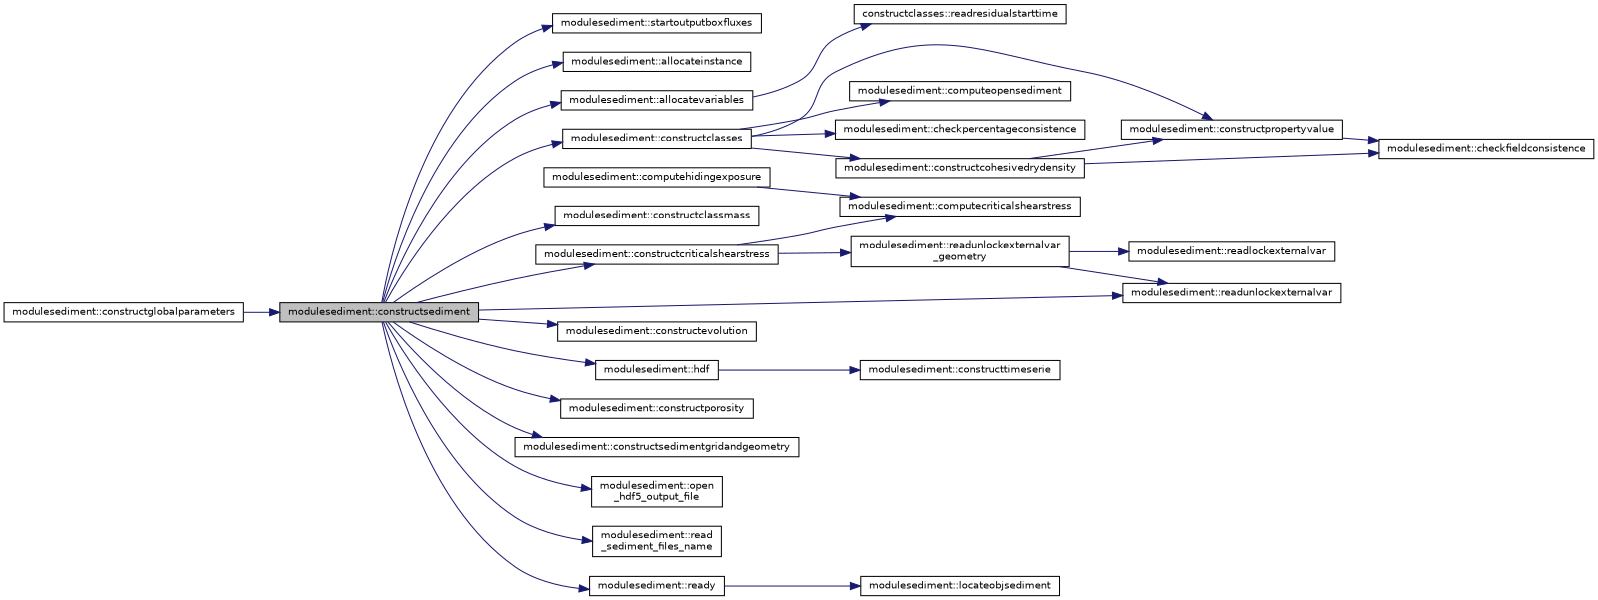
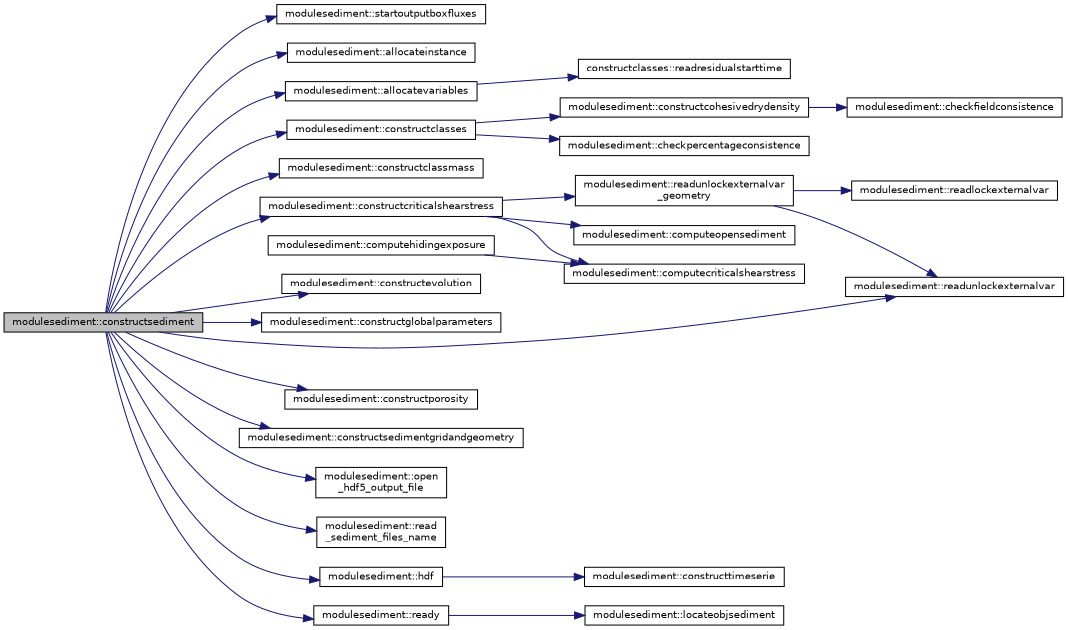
edge "modulesediment::constructclasses" -> "modulesediment::computeopensediment": now "modulesediment::constructcriticalshearstress" -> "modulesediment::computeopensediment"
node "modulesediment::constructpropertyvalue": removed
edge "modulesediment::constructglobalparameters" -> "modulesediment::constructsediment": reversed
